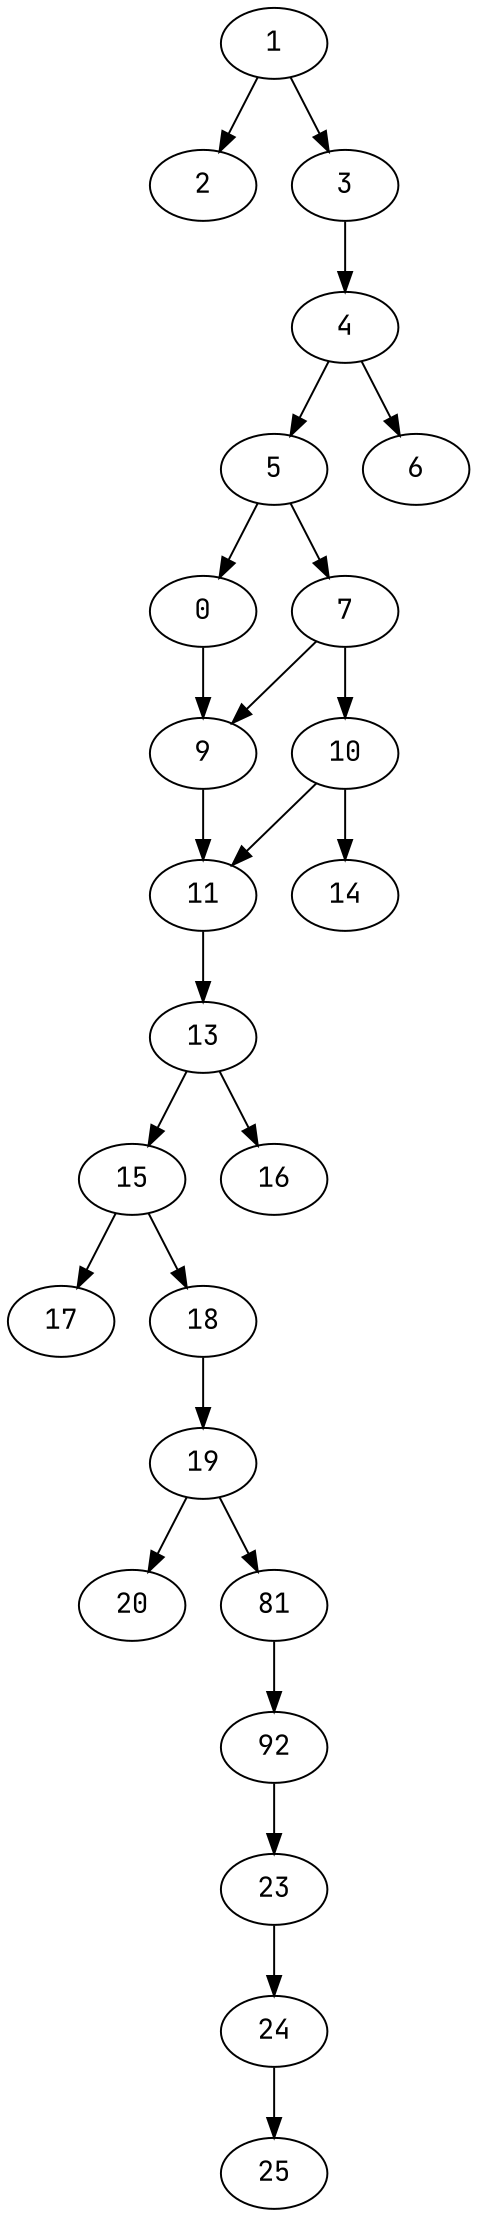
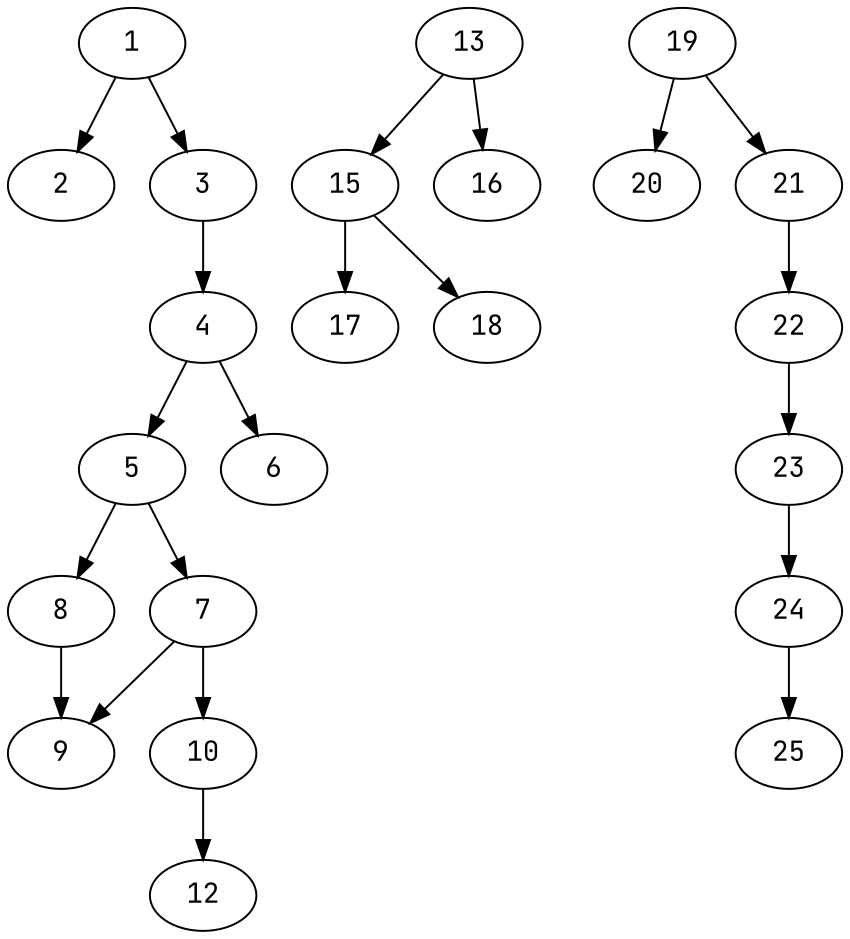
node "0": label "0" -> "8"
node "11": removed
node "14": label "14" -> "12"
edge "18" -> "19": removed
node "81": label "81" -> "21"
node "92": label "92" -> "22"
